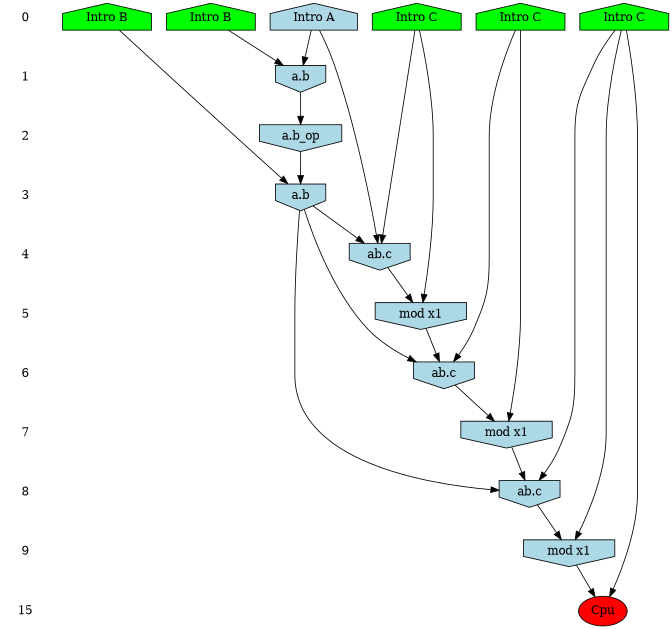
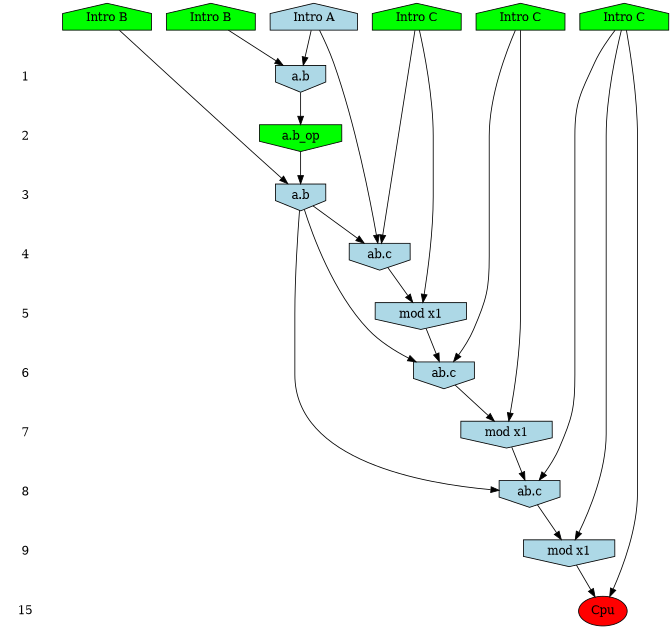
node "0": removed
node "a.b_op": fillcolor lightblue -> green
